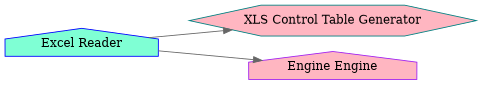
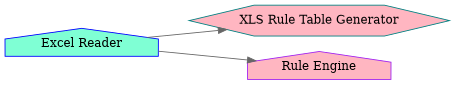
node "XLS Control Table Generator": label "XLS Control Table Generator" -> "XLS Rule Table Generator"
node "Engine Engine": label "Engine Engine" -> "Rule Engine"
